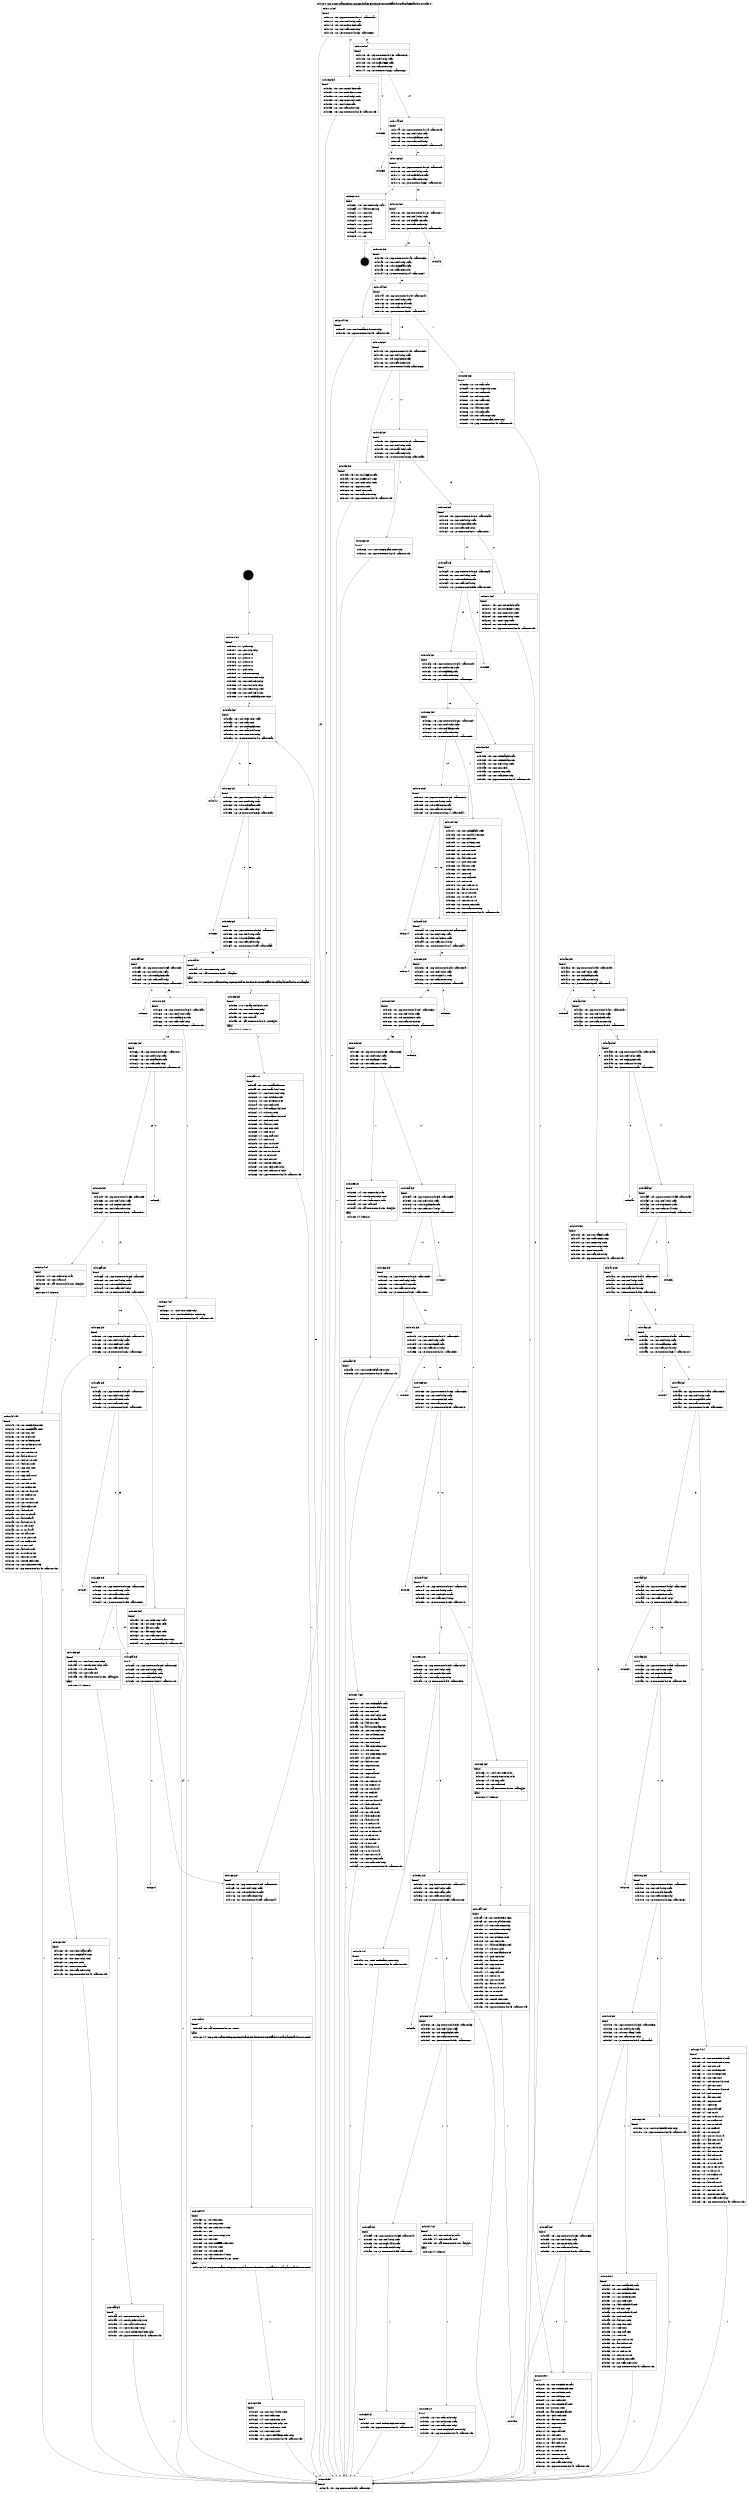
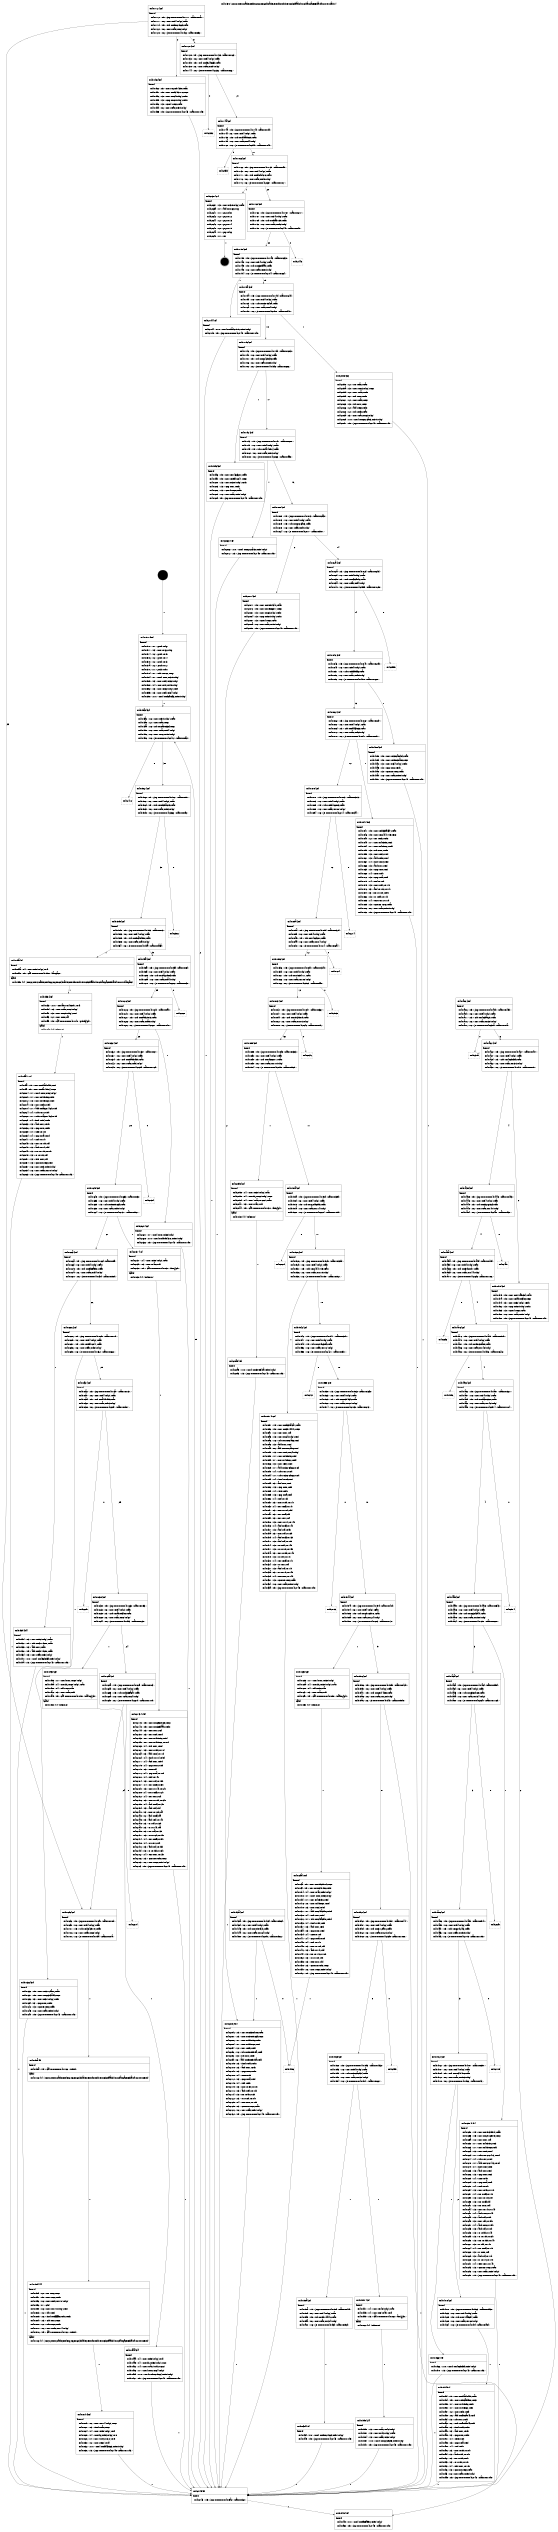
edge "0x401b1e [28]" -> "0x401b3a [28]": removed, label "1"
edge "0x401f4e [15]" -> "0x402745 [5]": reversed
